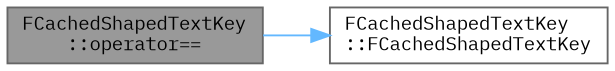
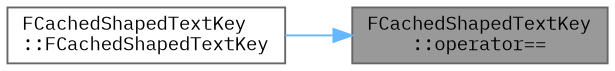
edge "FCachedShapedTextKey ::operator==" -> "FCachedShapedTextKey ::FCachedShapedTextKey": reversed
